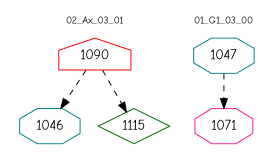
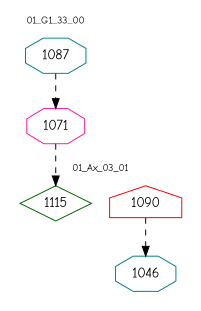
cluster "02_Ax_03_01": label "02_Ax_03_01" -> "01_Ax_03_01"
cluster "01_G1_03_00": label "01_G1_03_00" -> "01_G1_33_00"
node "1047": label "1047" -> "1087"
edge "1090" -> "1115": now "1071" -> "1115"
